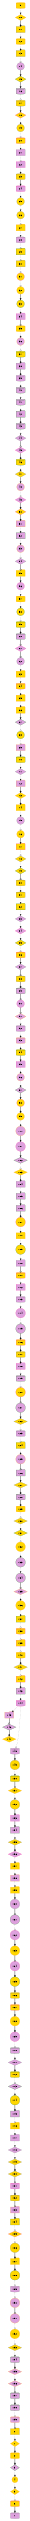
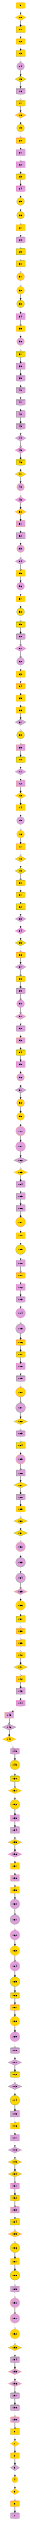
node "132": fillcolor gold -> plum
edge "144" -> "148": now "147" -> "148"
edge "183" -> "184": style bold -> dotted
